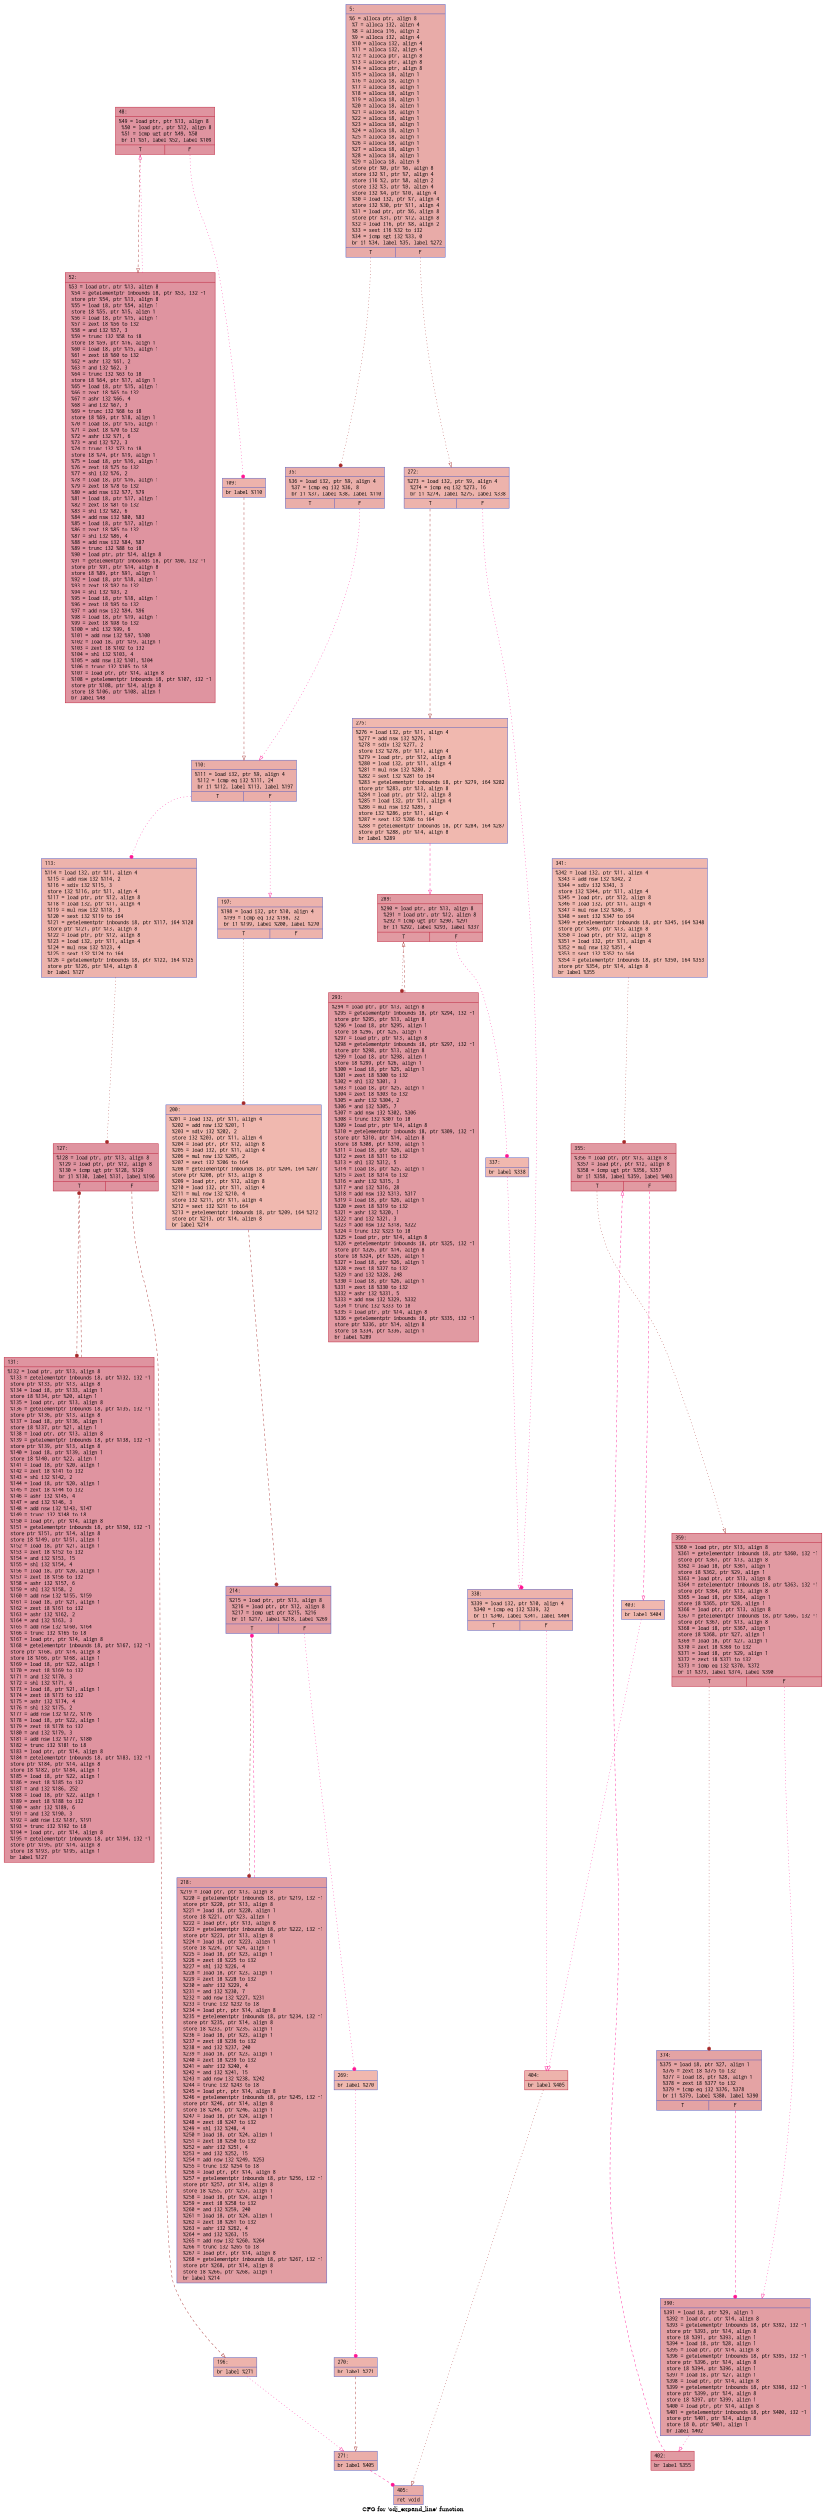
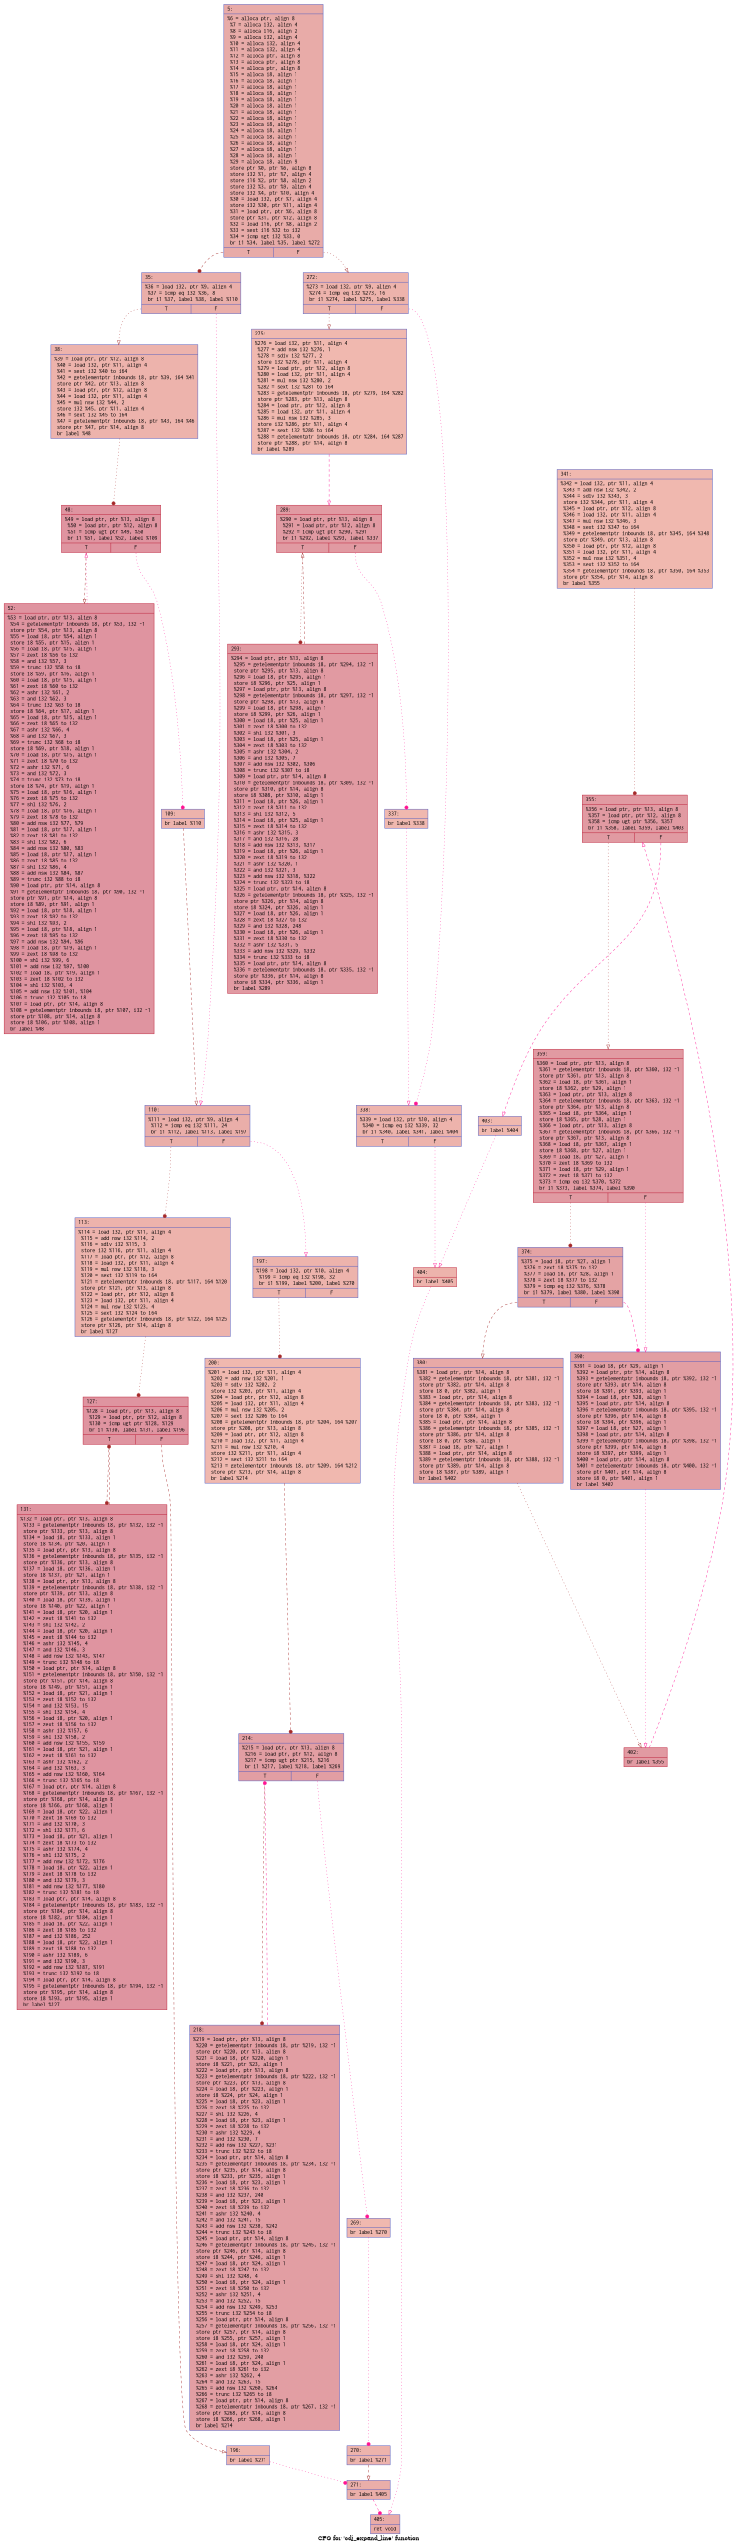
edge "5:" -> "35:": style dotted -> dashed
node "38:": added
edge "272:" -> "275:": style dashed -> dotted
edge "110:" -> "113:": color deeppink -> brown
node "380:": added
edge "404:" -> "405:": color brown -> deeppink
edge "196:" -> "271:": arrowhead onormal -> dot
